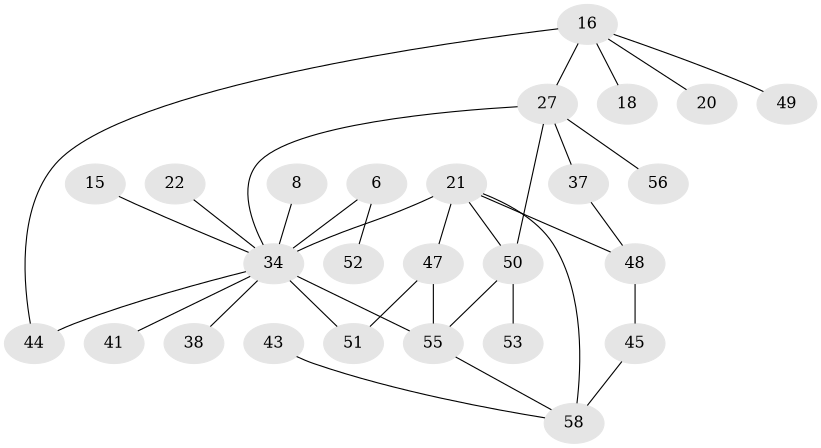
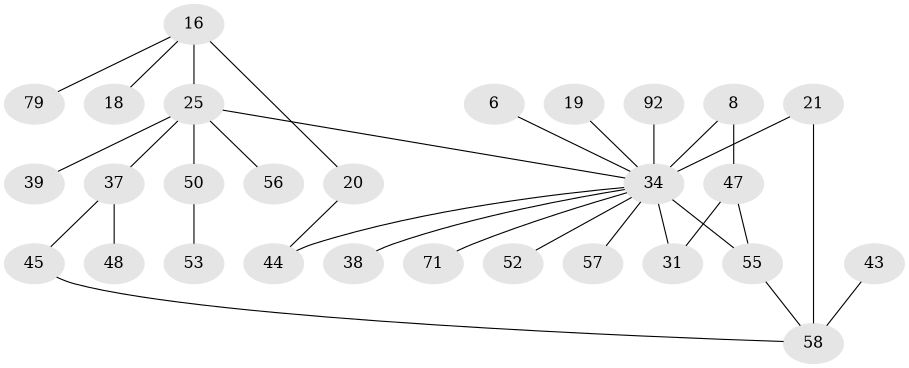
edge "16" -- "44": now "20" -- "44"
node "27": label "27" -> "25"
node "49": label "49" -> "79"
node "39": added
node "15": label "15" -> "19"
node "22": label "22" -> "92"
edge "6" -- "52": now "34" -- "52"
edge "21" -- "47": now "8" -- "47"
edge "21" -- "50": removed
edge "21" -- "48": removed
node "57": added
edge "50" -- "55": removed
edge "48" -- "45": now "37" -- "45"
node "41": label "41" -> "71"
node "51": label "51" -> "31"
